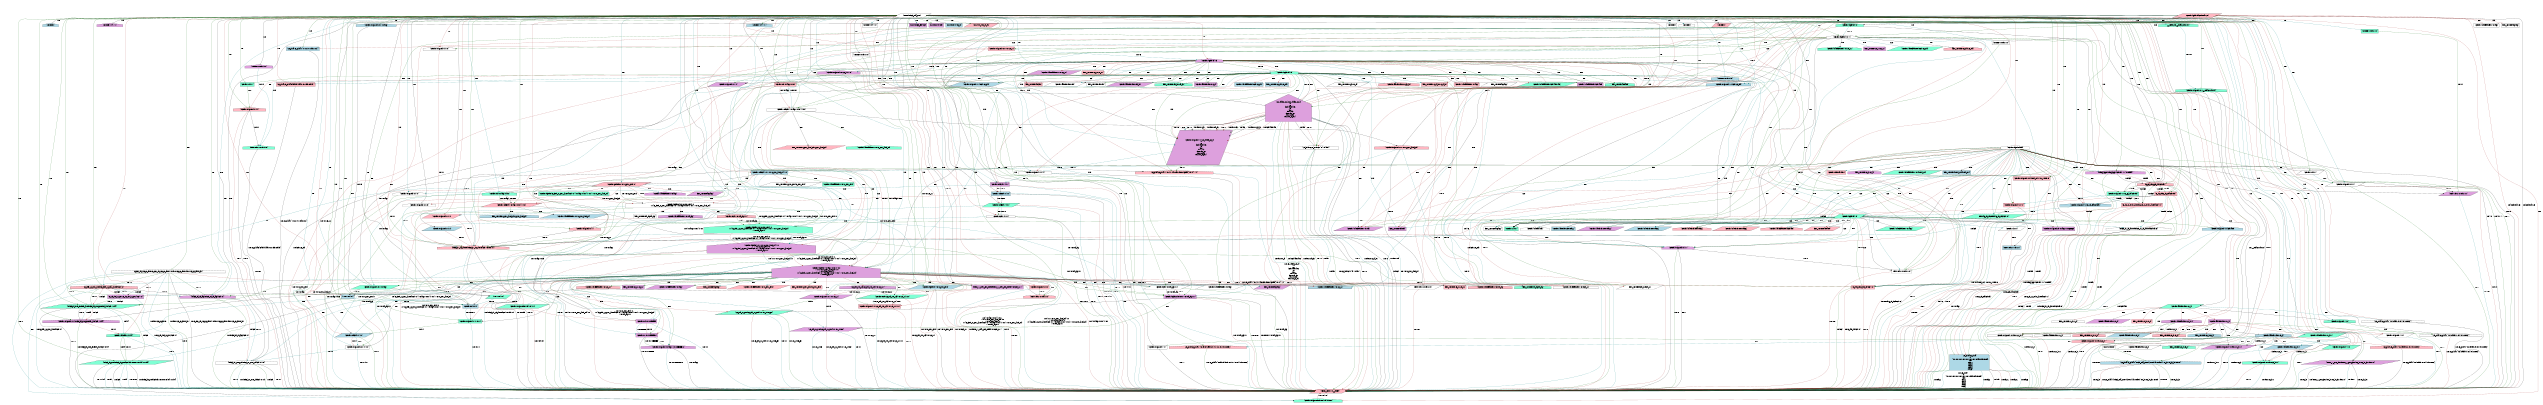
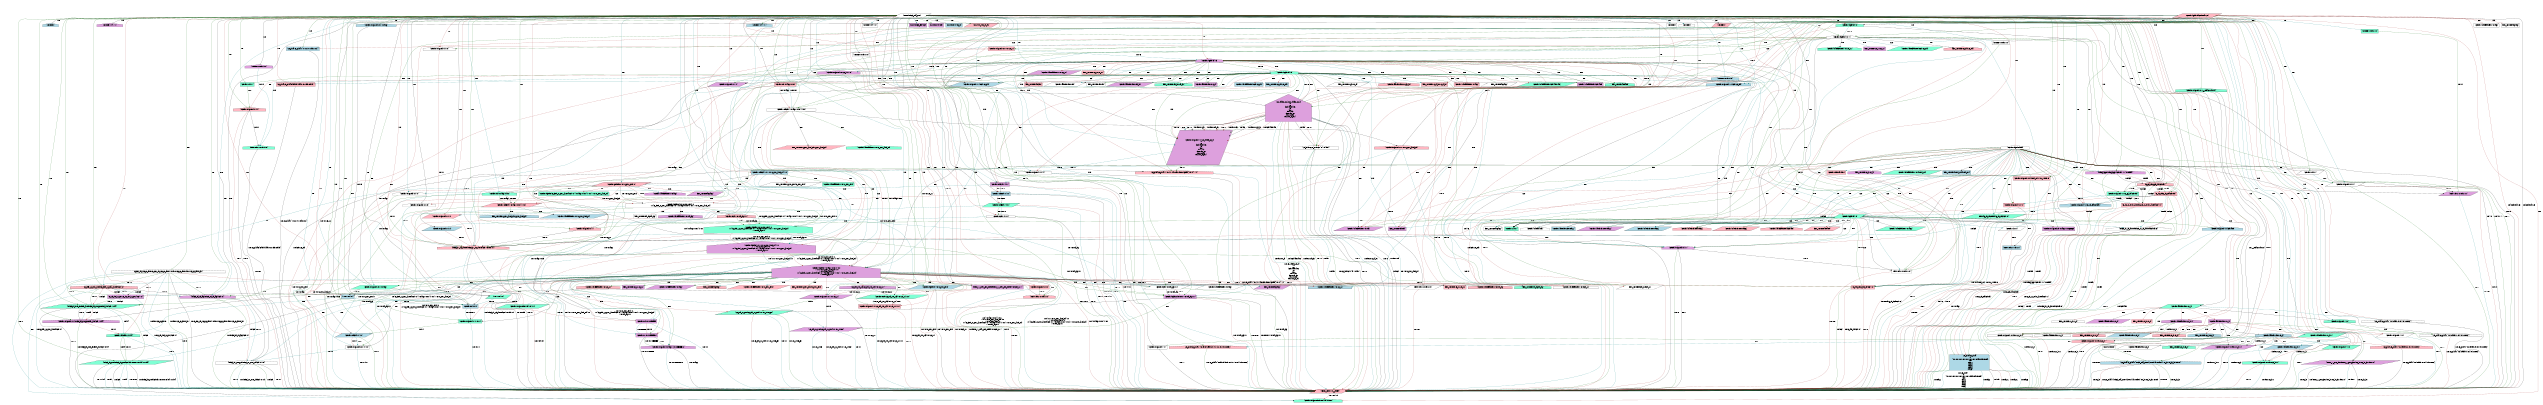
node "(__readfsqword,__readfsqword(0x28u))": removed
edge "(<operators>.assignmentAnd,BYTE1(v20) &= 0xFBu)" -> "(METHOD_RETURN,int __fastcall)": reversed
